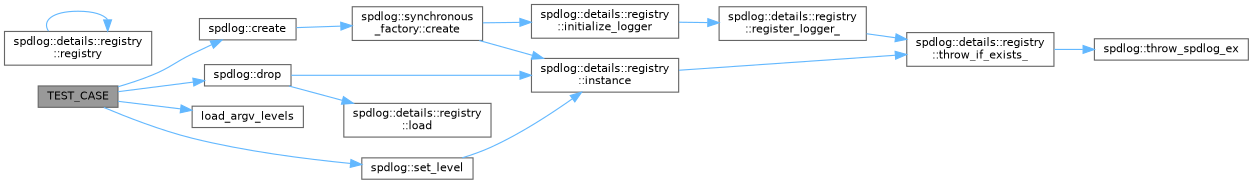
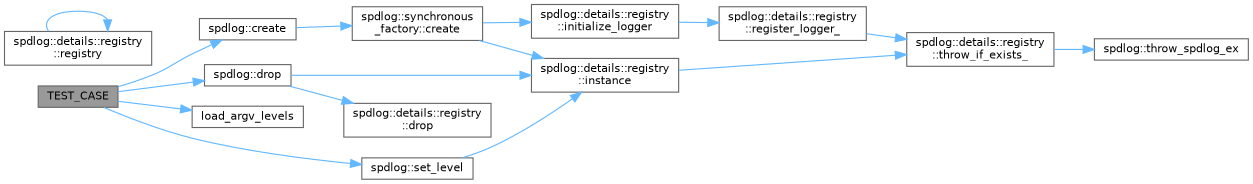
node "spdlog::details::registry ::load": label "spdlog::details::registry ::load" -> "spdlog::details::registry ::drop"
